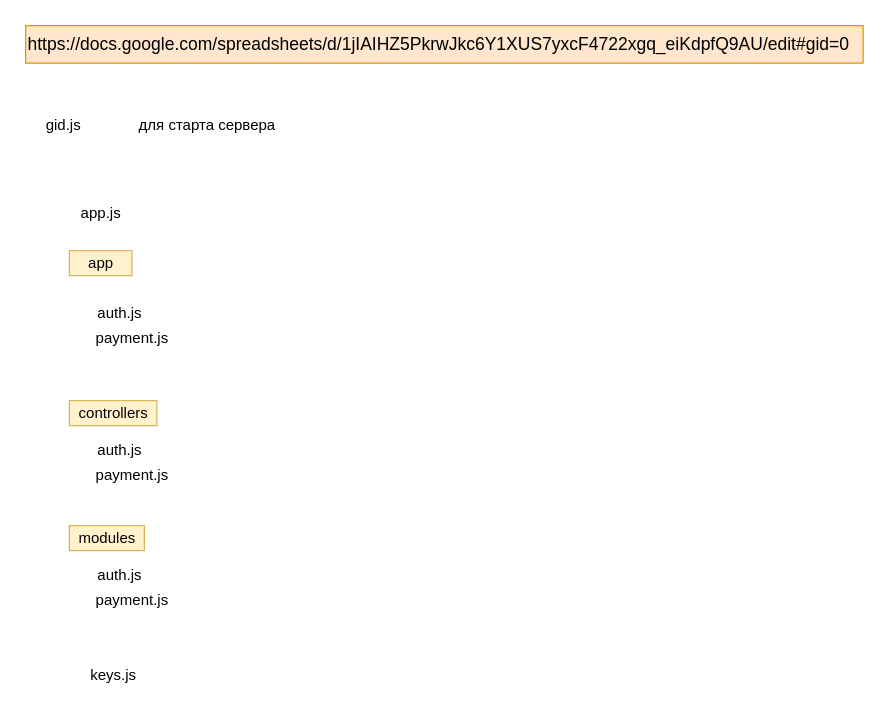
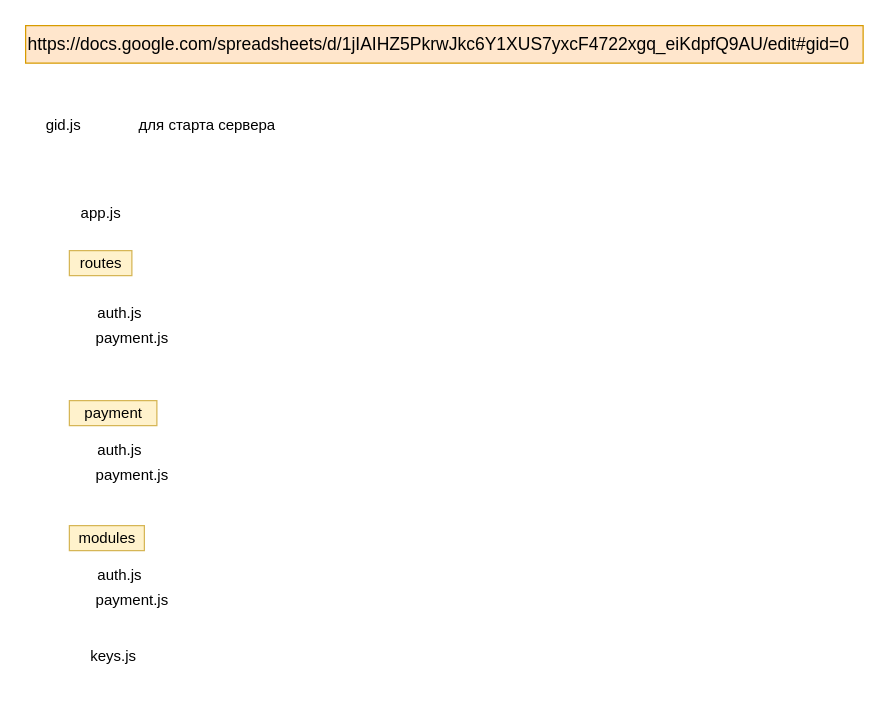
node "app": label "app" -> "routes"
node "controllers": label "controllers" -> "payment"
node "keys.js": moved (113, 676) -> (113, 657)
